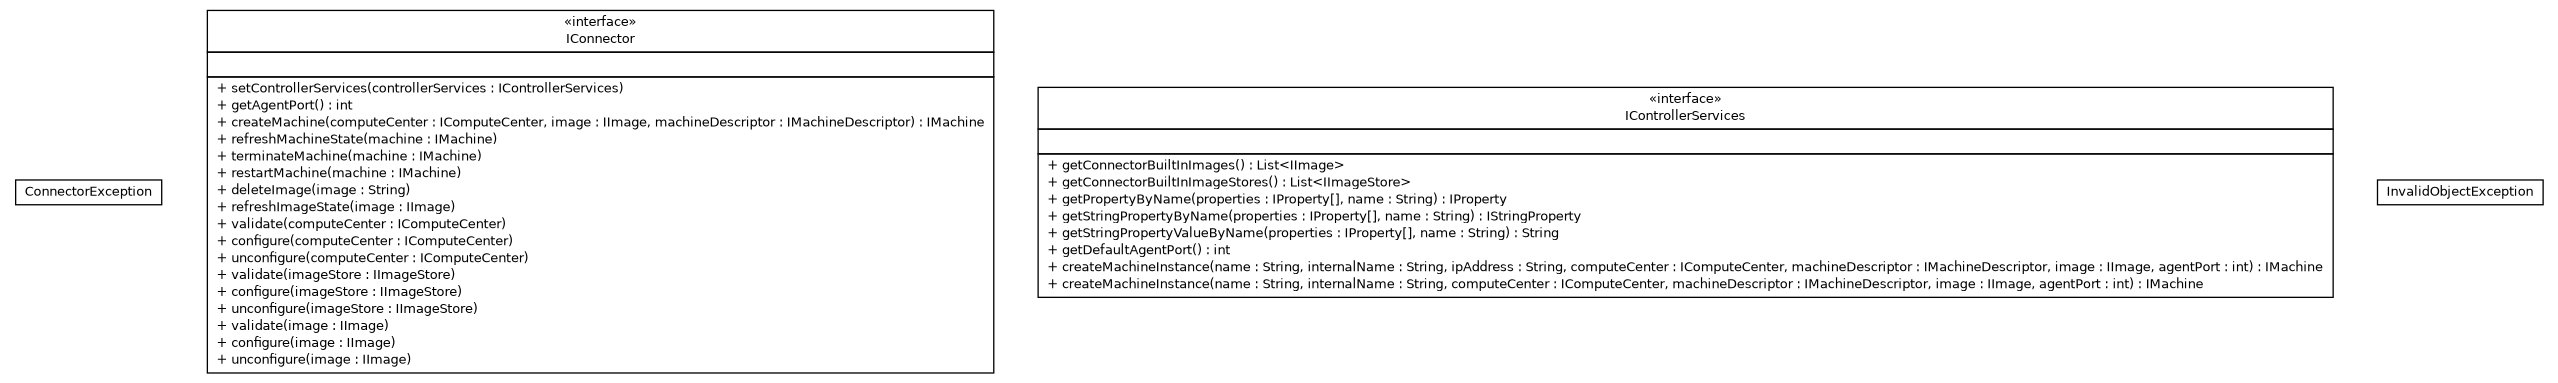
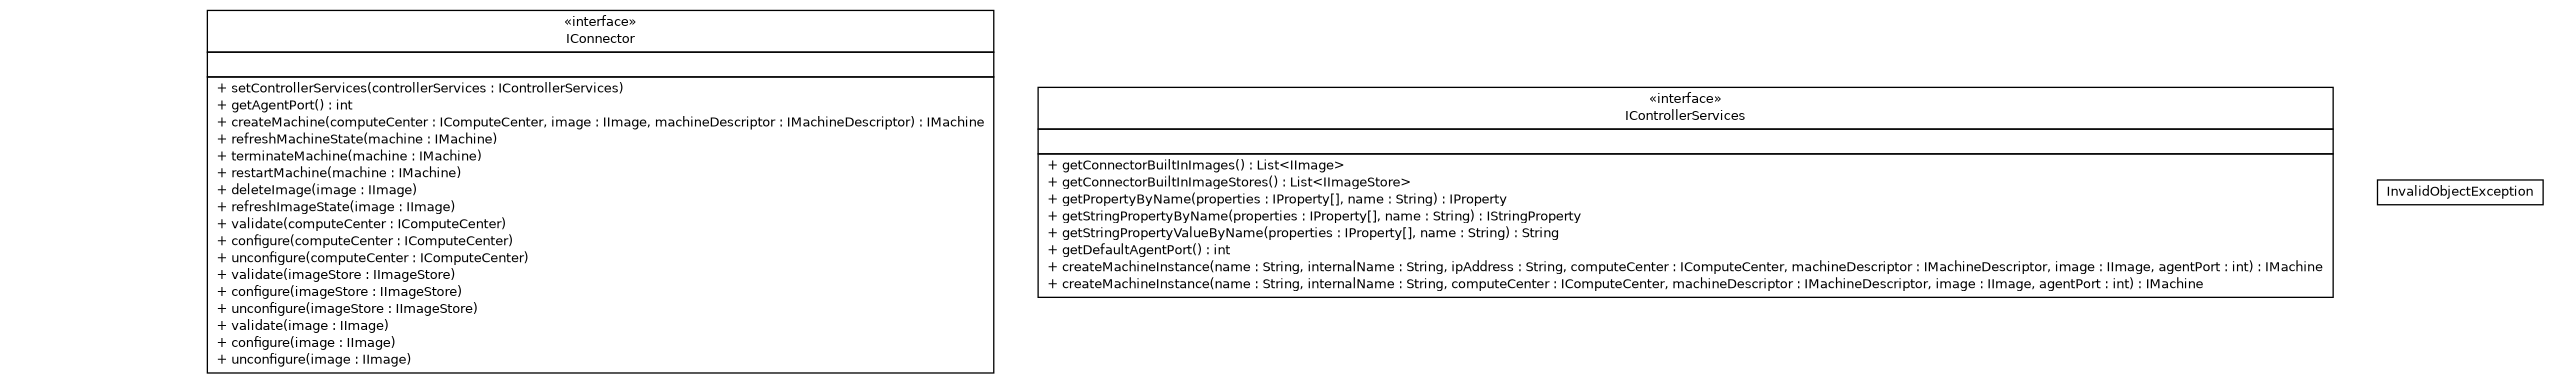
node "IConnector": text "+ deleteImage(image : String)" -> "+ deleteImage(image : IImage)"
node "ConnectorException": removed
